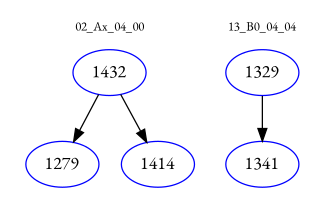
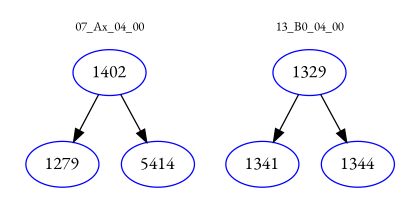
cluster "02_Ax_04_00": label "02_Ax_04_00" -> "07_Ax_04_00"
cluster "13_B0_04_04": label "13_B0_04_04" -> "13_B0_04_00"
node "1432": label "1432" -> "1402"
node "1414": label "1414" -> "5414"
node "1344": added
